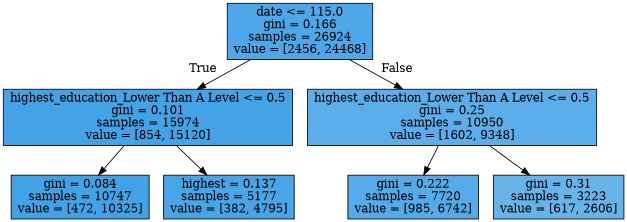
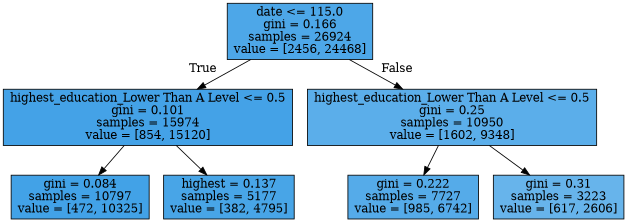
node "gini = 0.084 samples = 10747 value = [472, 10325]": label "gini = 0.084 samples = 10747 value = [472, 10325]" -> "gini = 0.084 samples = 10797 value = [472, 10325]"
node "gini = 0.222 samples = 7720 value = [985, 6742]": label "gini = 0.222 samples = 7720 value = [985, 6742]" -> "gini = 0.222 samples = 7727 value = [985, 6742]"
